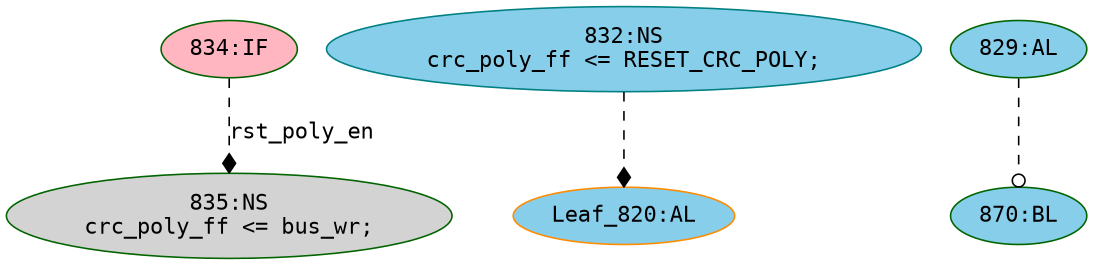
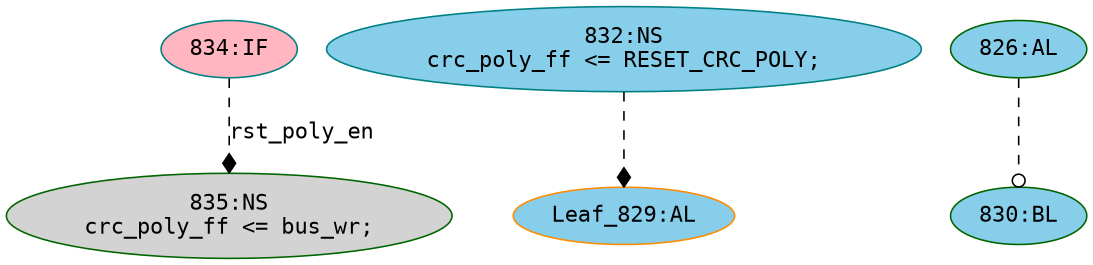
node "834:IF": color darkgreen -> teal
node "829:AL": label "829:AL" -> "826:AL"
node "Leaf_820:AL": label "Leaf_820:AL" -> "Leaf_829:AL"
node "870:BL": label "870:BL" -> "830:BL"
